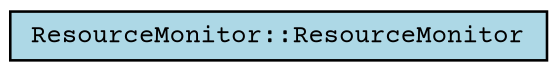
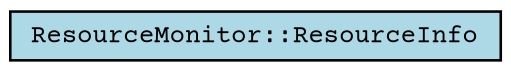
node "ResourceMonitor::ResourceMonitor": label "ResourceMonitor::ResourceMonitor" -> "ResourceMonitor::ResourceInfo"
